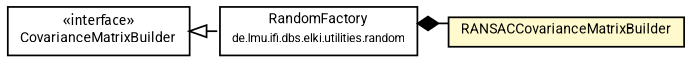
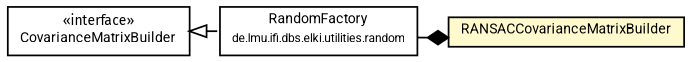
edge "RANSACCovarianceMatrixBuilder" -> "RandomFactory": reversed
